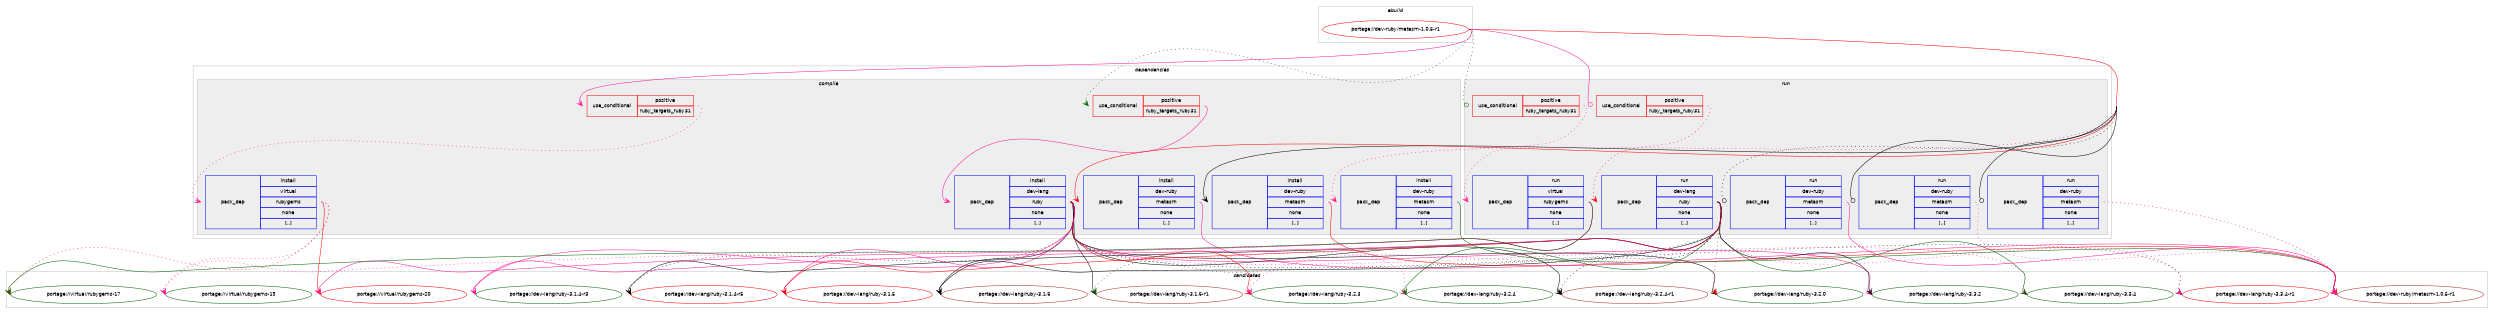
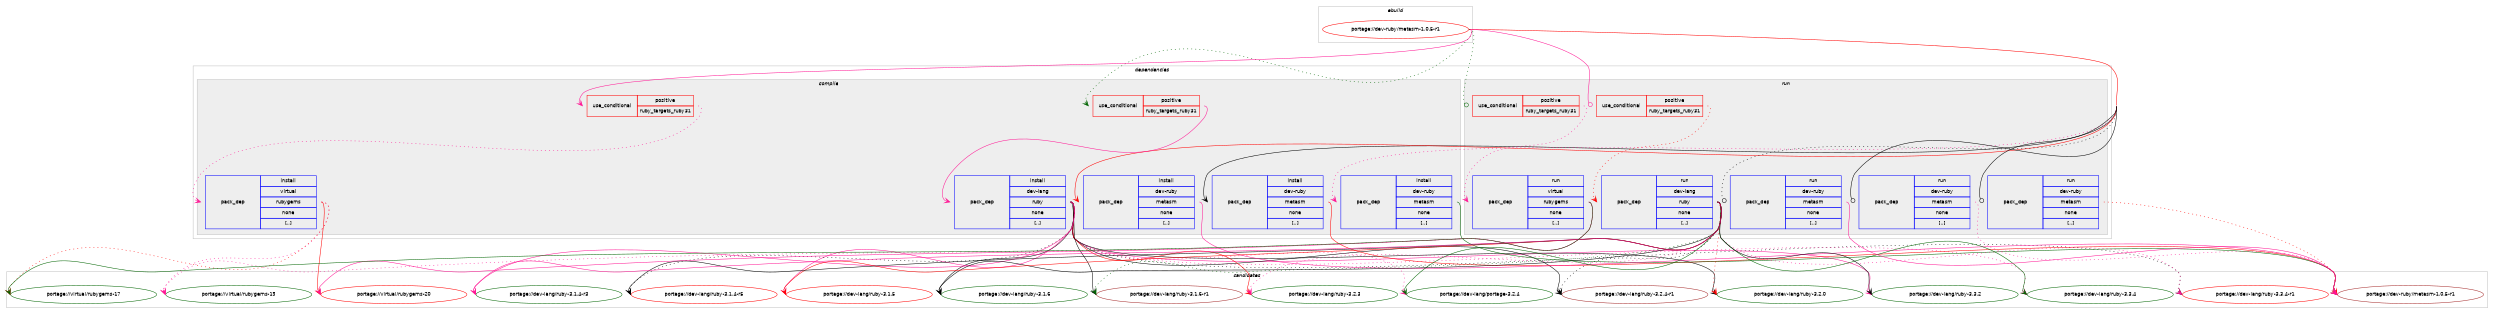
node "portage://dev-lang/ruby-3.1.6": color brown -> darkgreen
node "portage://dev-lang/ruby-3.2.4": label "portage://dev-lang/ruby-3.2.4" -> "portage://dev-lang/portage-3.2.4"
